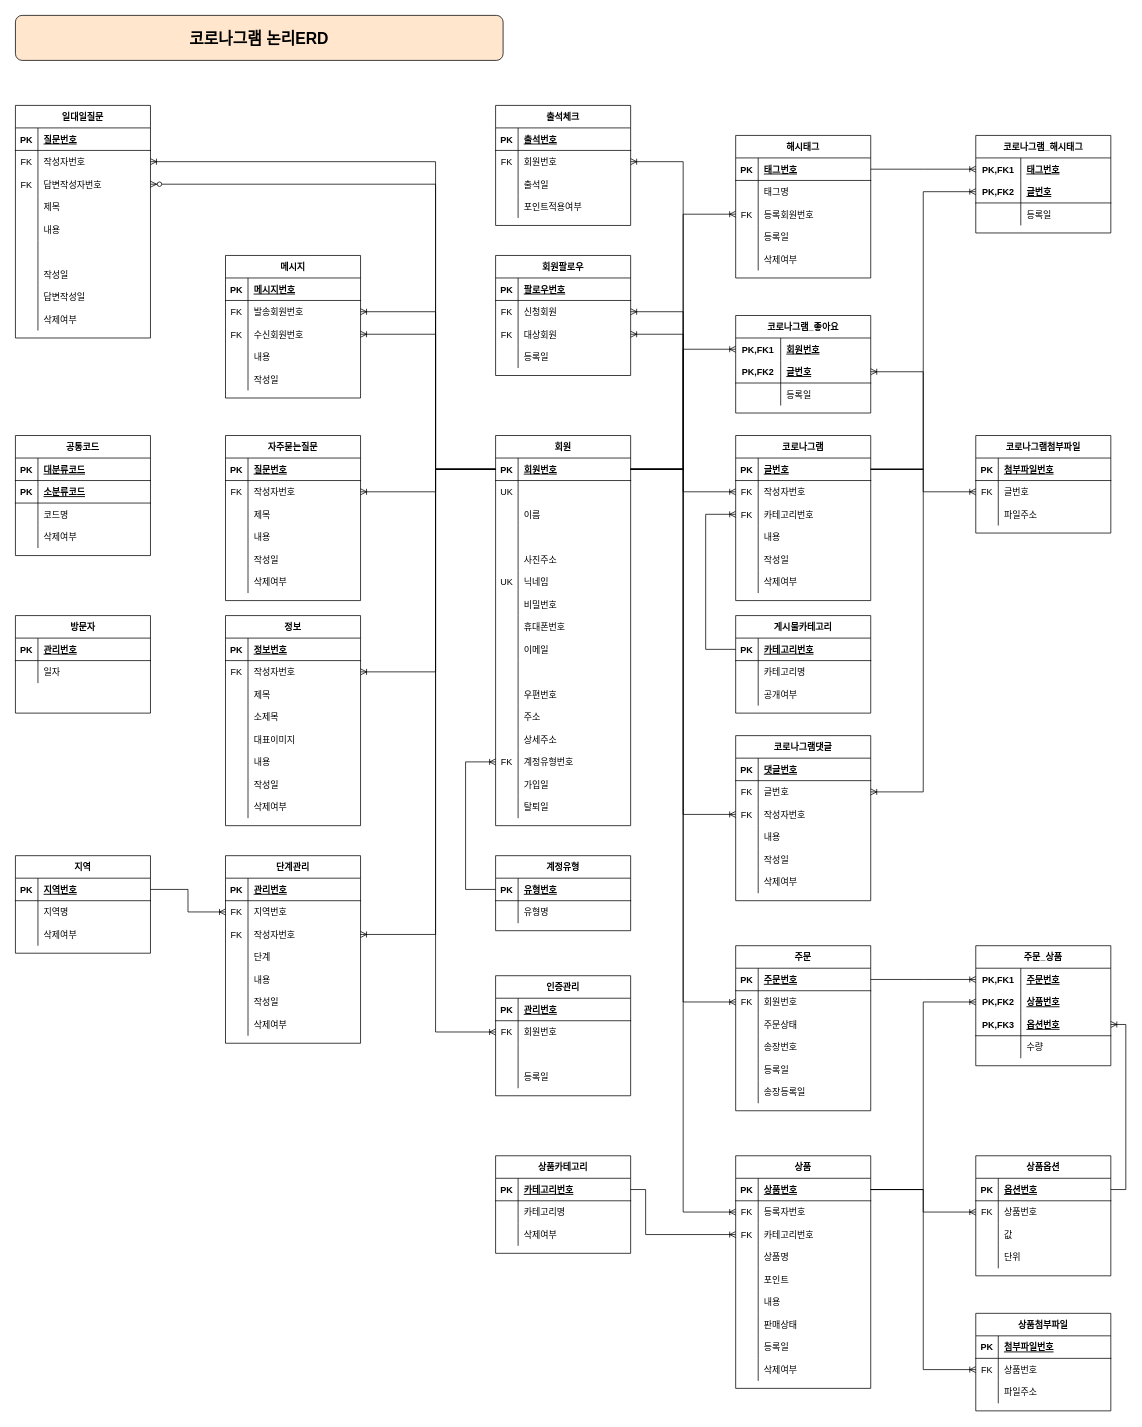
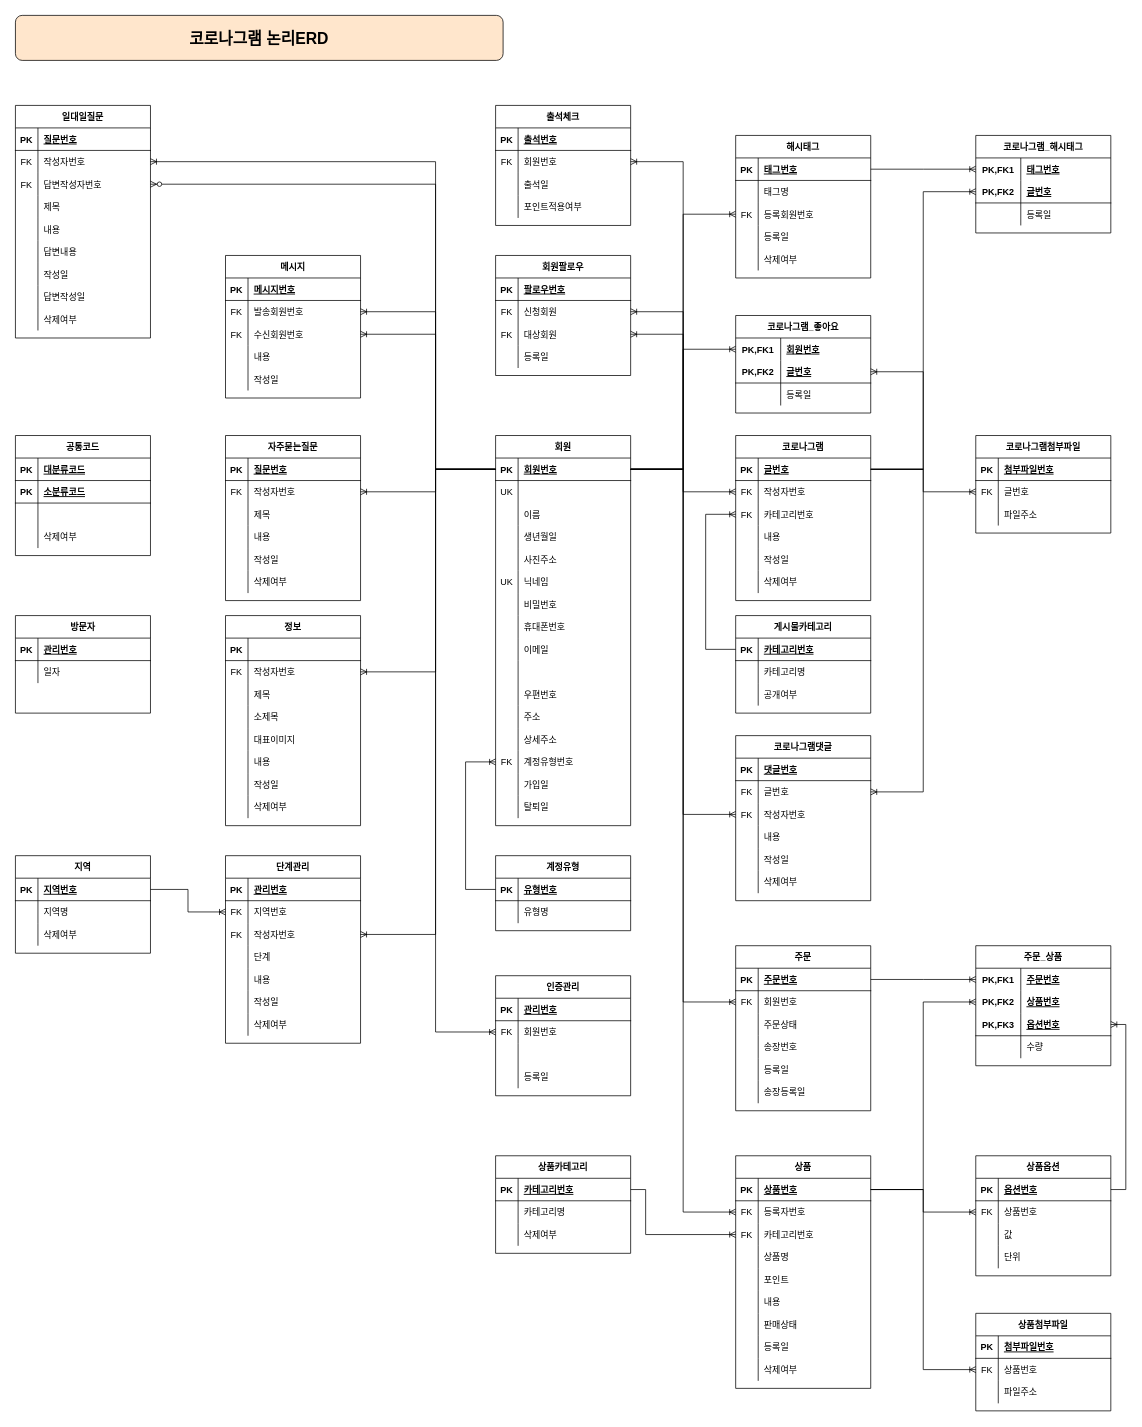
node "답변내용": added
node "코드명": removed
node "생년월일": added
node "정보번호": removed
